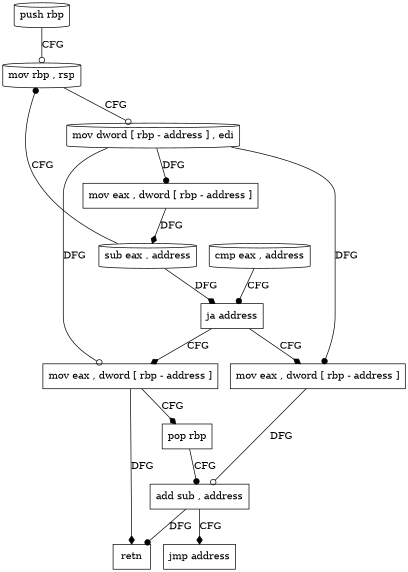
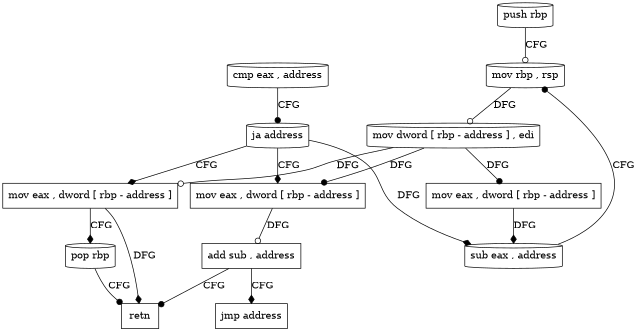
edge "mov rbp , rsp" -> "mov dword [ rbp - address ] , edi": label "CFG" -> "DFG"
edge "sub eax , address" -> "ja address": reversed
node "ja address": shape box -> cylinder
node "pop rbp": shape box -> cylinder
edge "pop rbp" -> "add sub , address": now "pop rbp" -> "retn"
edge "add sub , address" -> "retn": label "DFG" -> "CFG"
